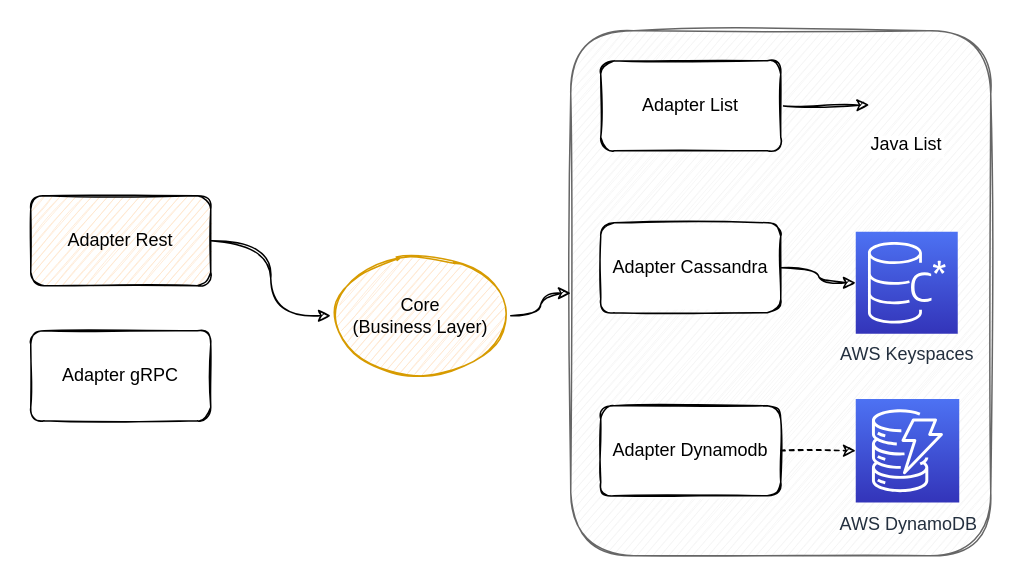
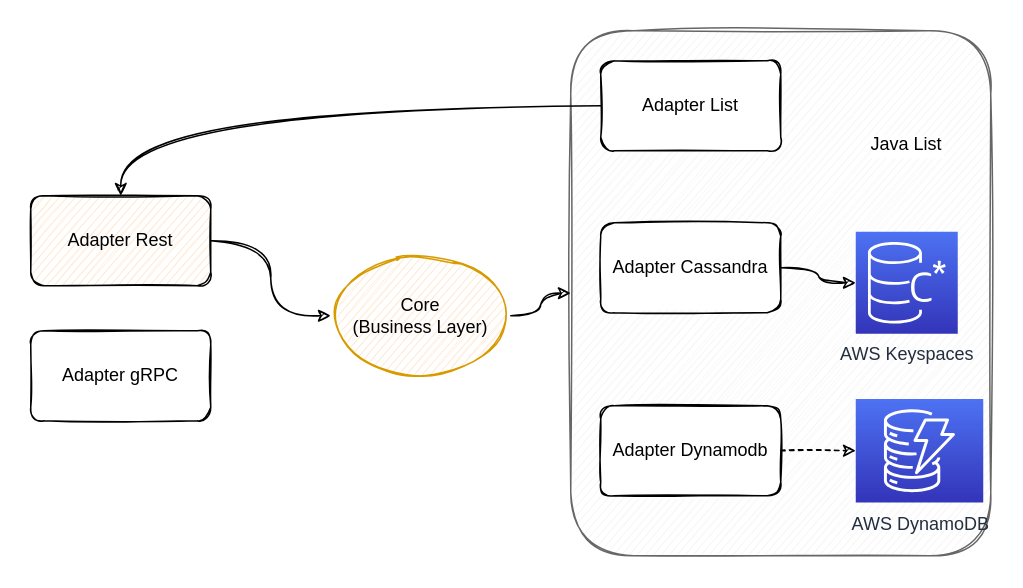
edge "Adapter List" -> "Java List": now "Adapter List" -> "Adapter Rest"
node "AWS DynamoDB": size 104x104 -> 128x104
